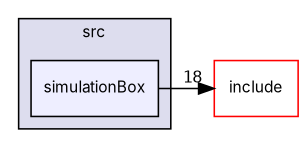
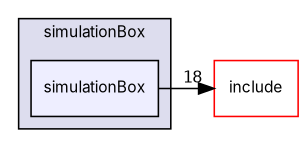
cluster "src": label "src" -> "simulationBox"
